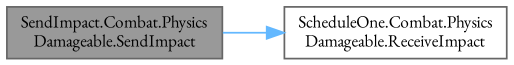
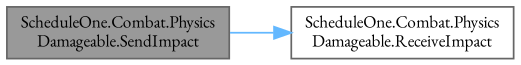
node "SendImpact.Combat.Physics Damageable.SendImpact": label "SendImpact.Combat.Physics Damageable.SendImpact" -> "ScheduleOne.Combat.Physics Damageable.SendImpact"
